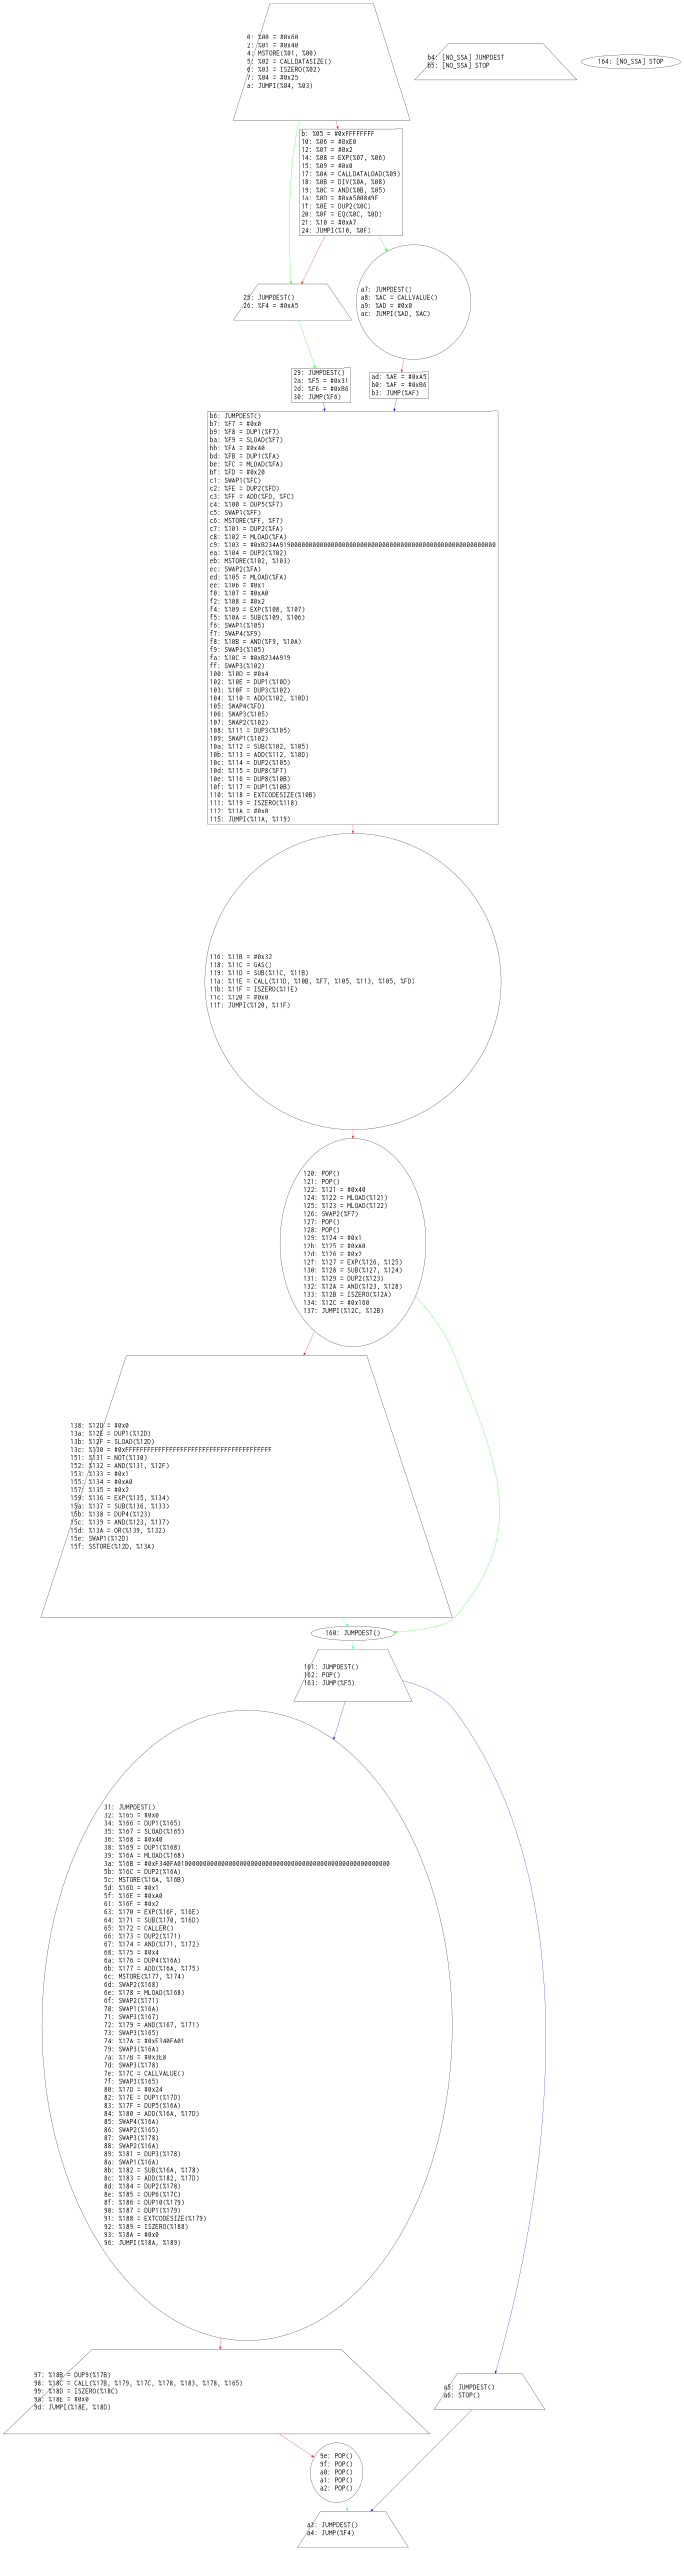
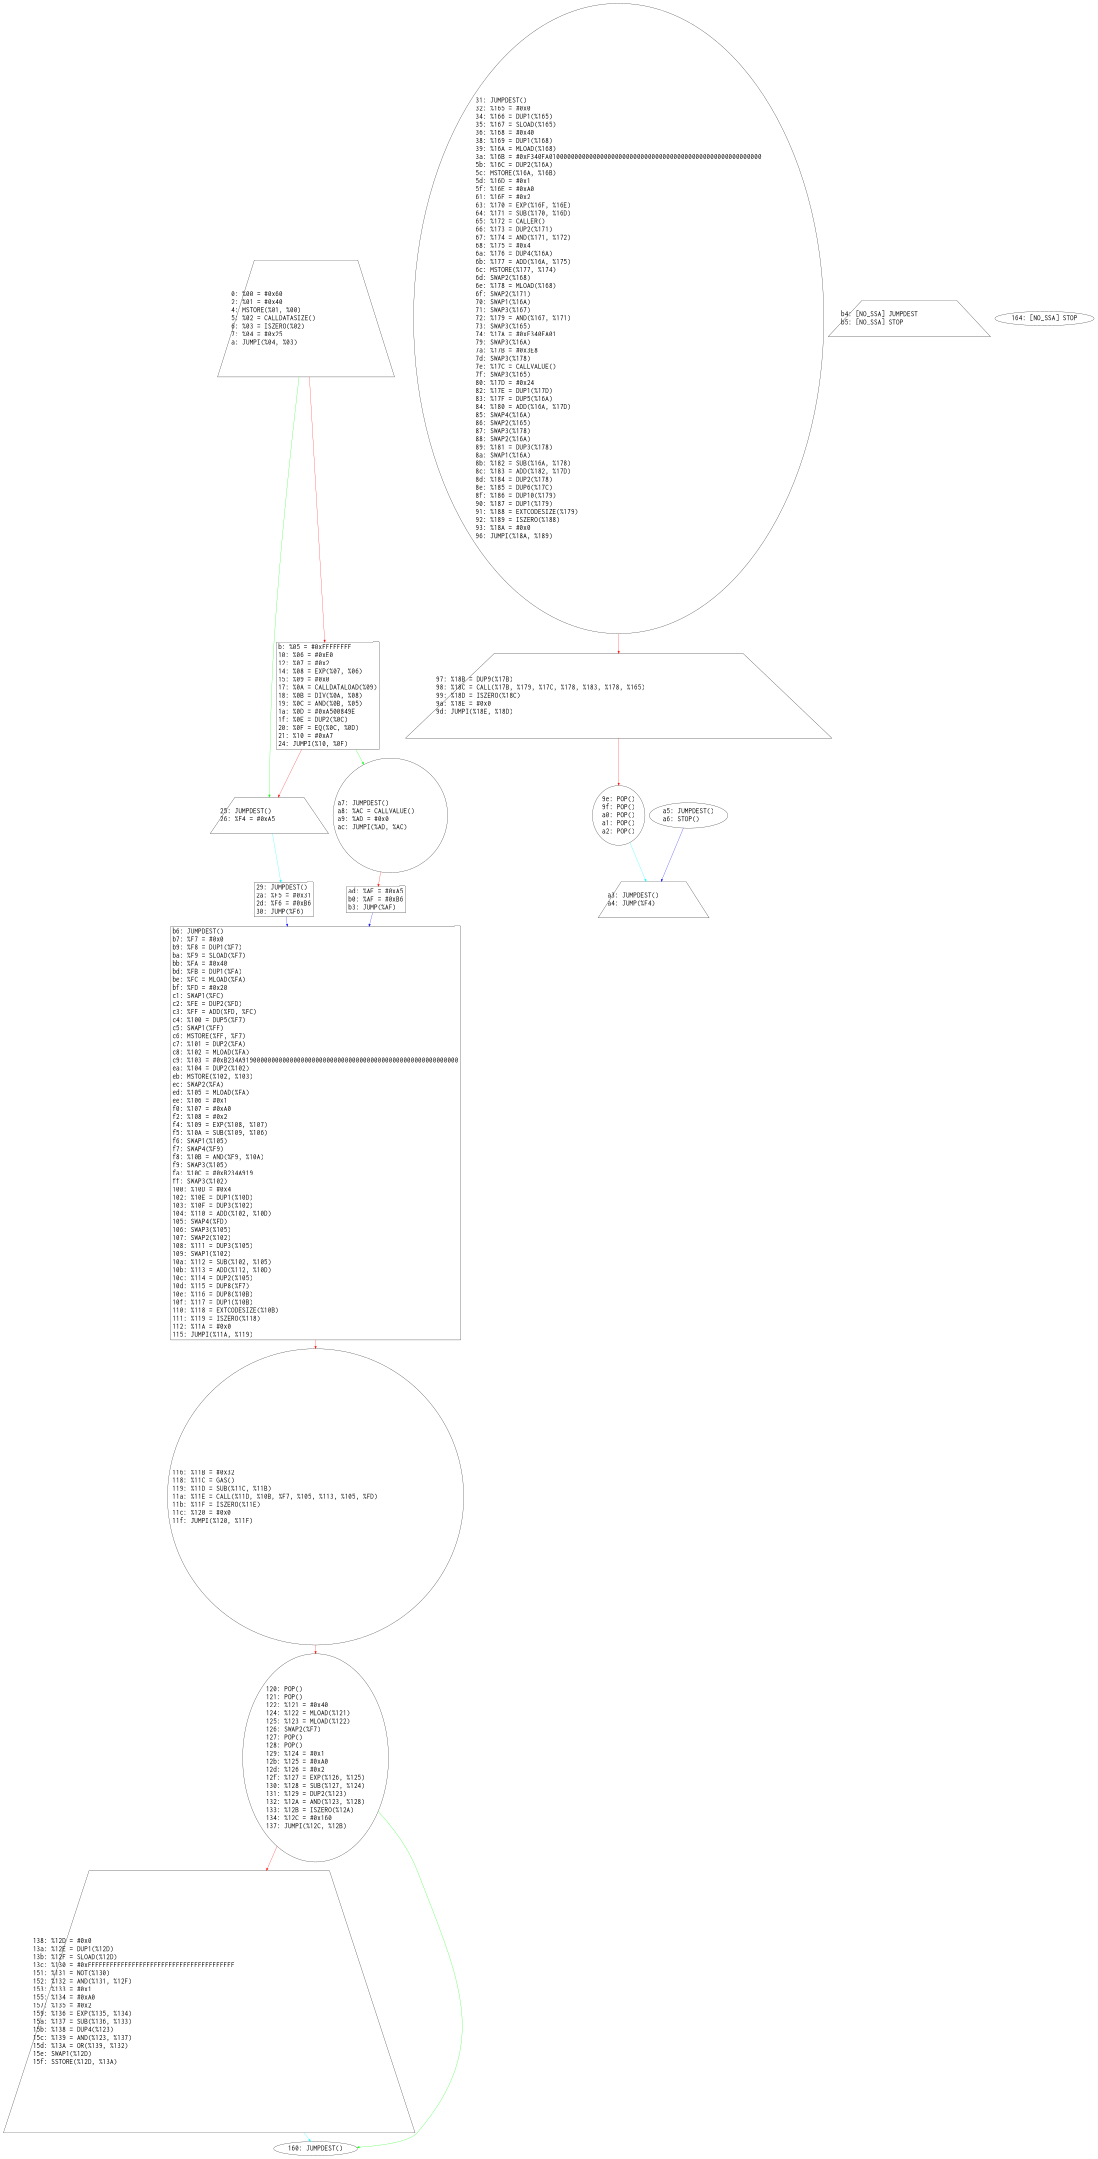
edge "25: JUMPDEST() 26: %F4 = #0xA5" -> "29: JUMPDEST() 2a: %F5 = #0x31 2d: %F6 = #0xB6 30: JUMP(%F6)": color green -> cyan
node "161: JUMPDEST() 162: POP() 163: JUMP(%F5)": removed
node "a5: JUMPDEST() a6: STOP()": shape trapezium -> ellipse
